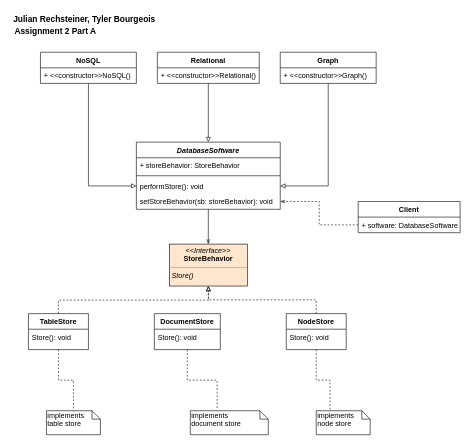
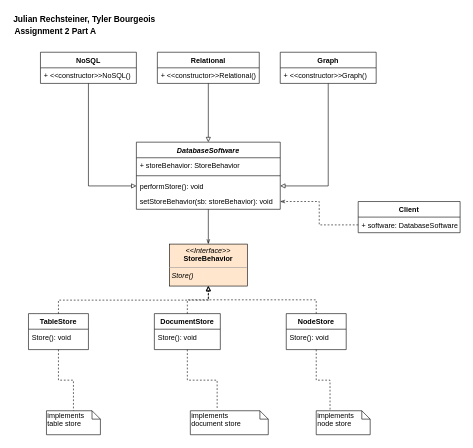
edge "DocumentStore" -> "<<Interface>> StoreBehavior Store()": added
